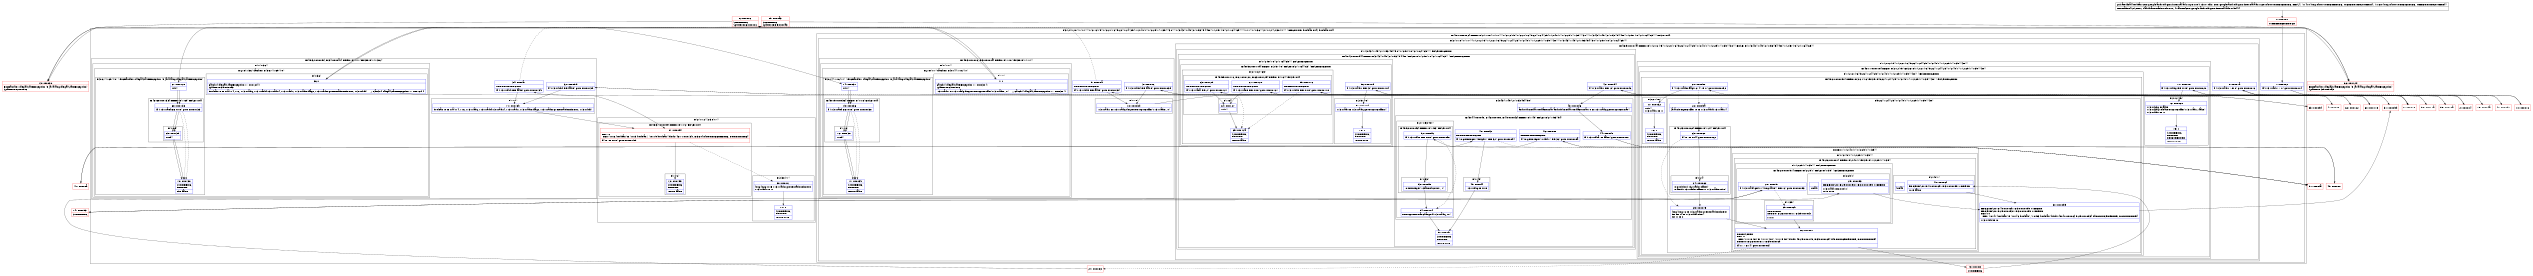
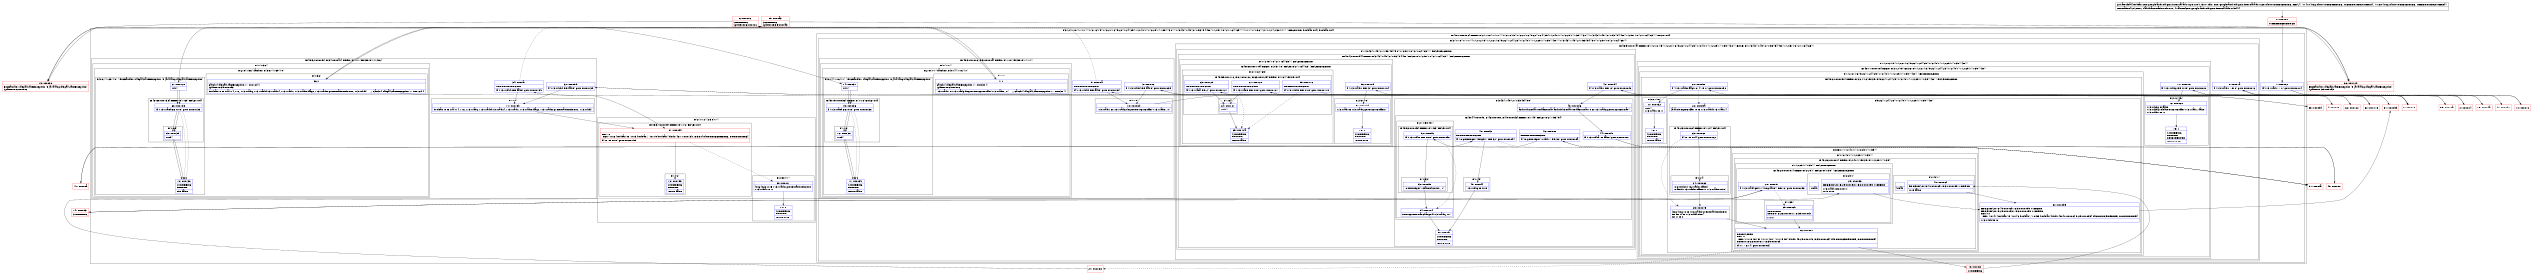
node "58: 0x011a": removed
